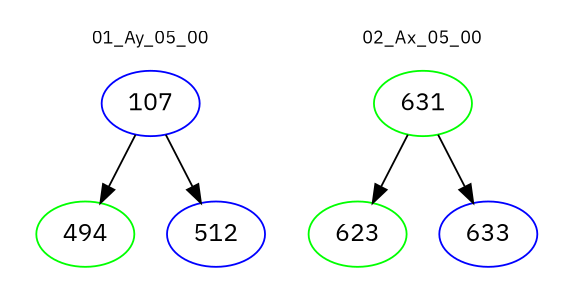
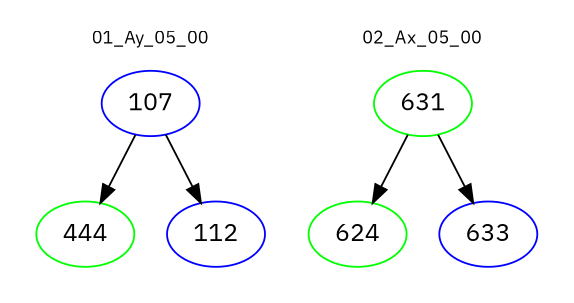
node "494": label "494" -> "444"
node "512": label "512" -> "112"
node "623": label "623" -> "624"
